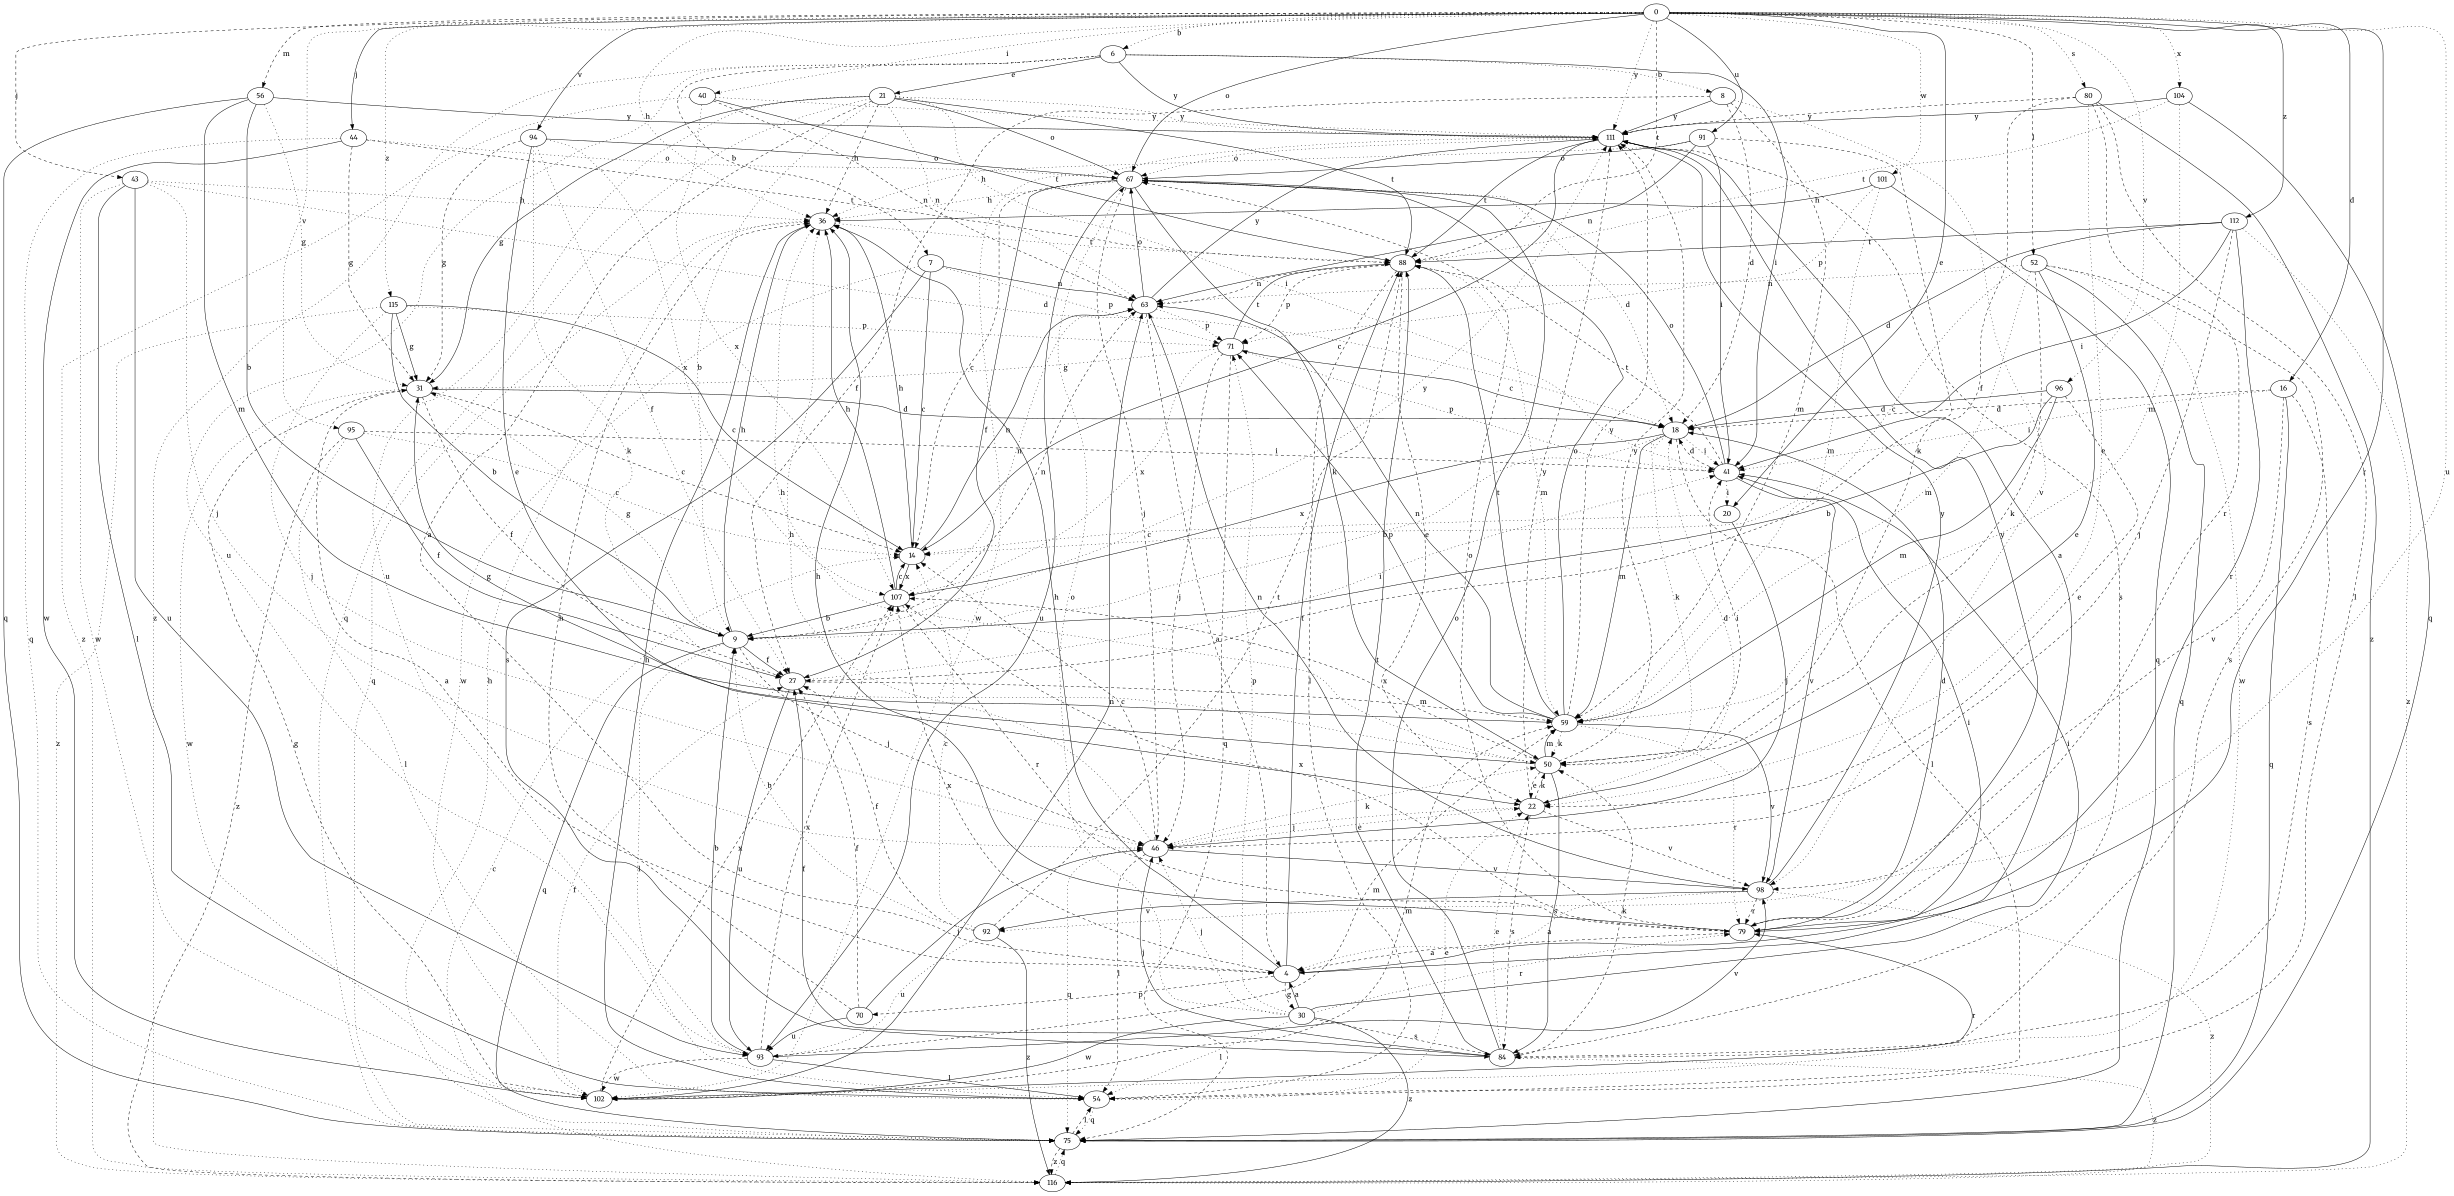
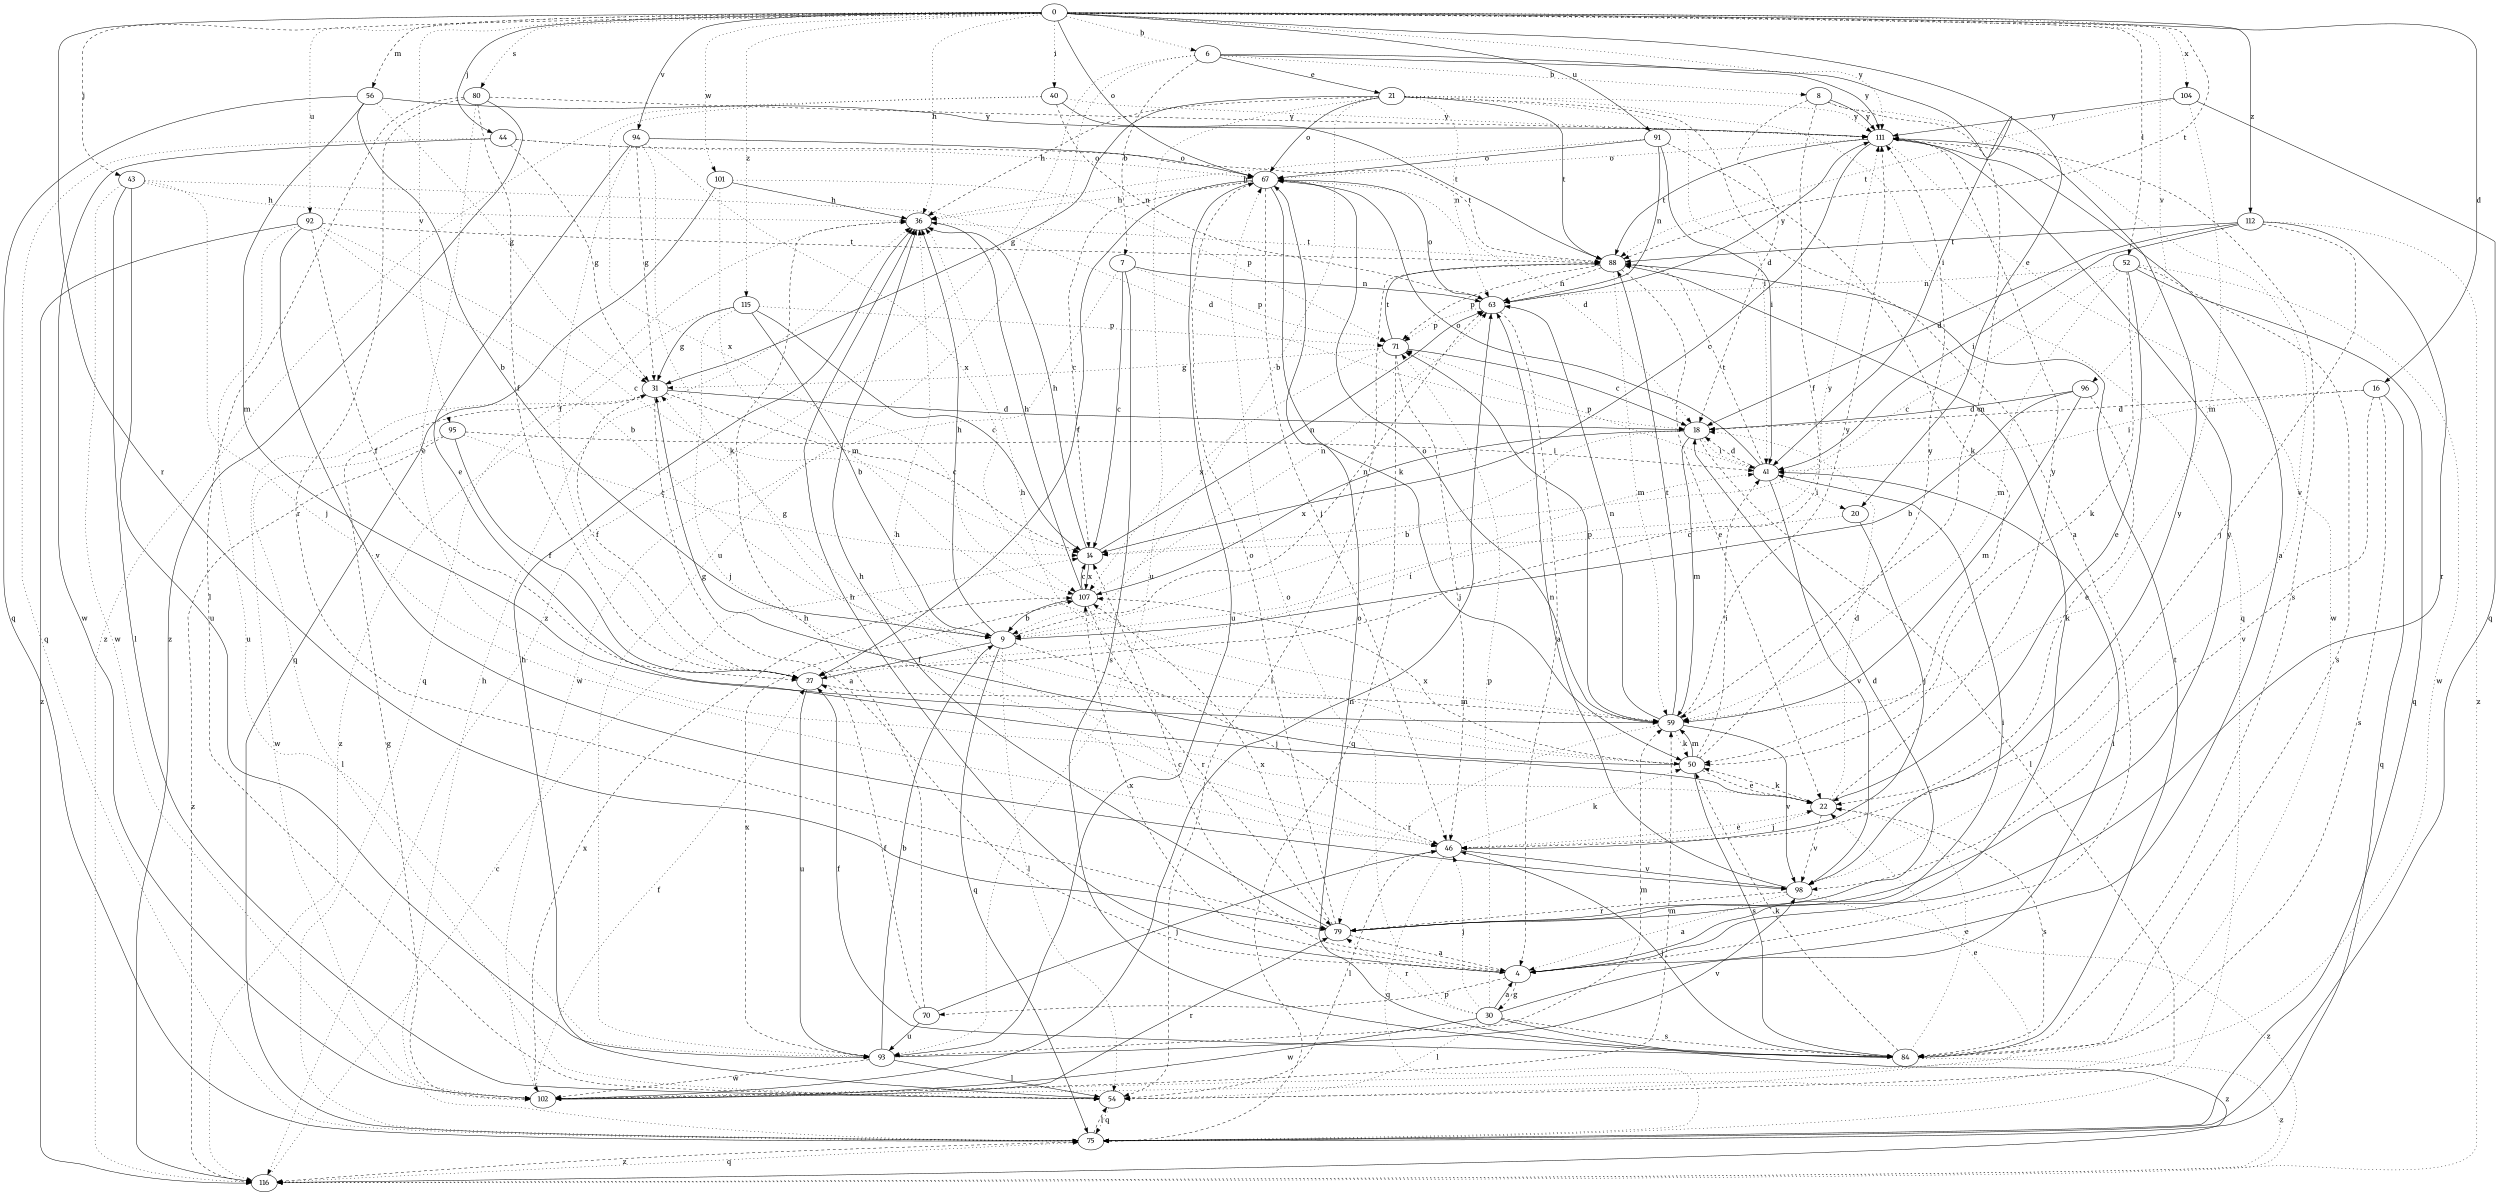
edge "4" -> "88": label "t" -> "k"
edge "18" -> "50": removed, label "k"
edge "46" -> "14": now "4" -> "14"
edge "98" -> "92": reversed
